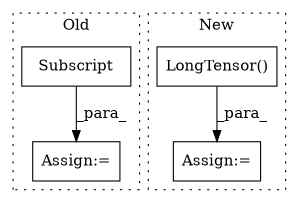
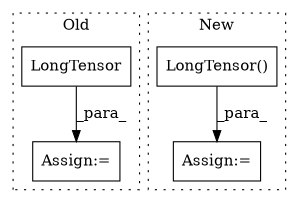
node "Subscript": label "Subscript" -> "LongTensor"
